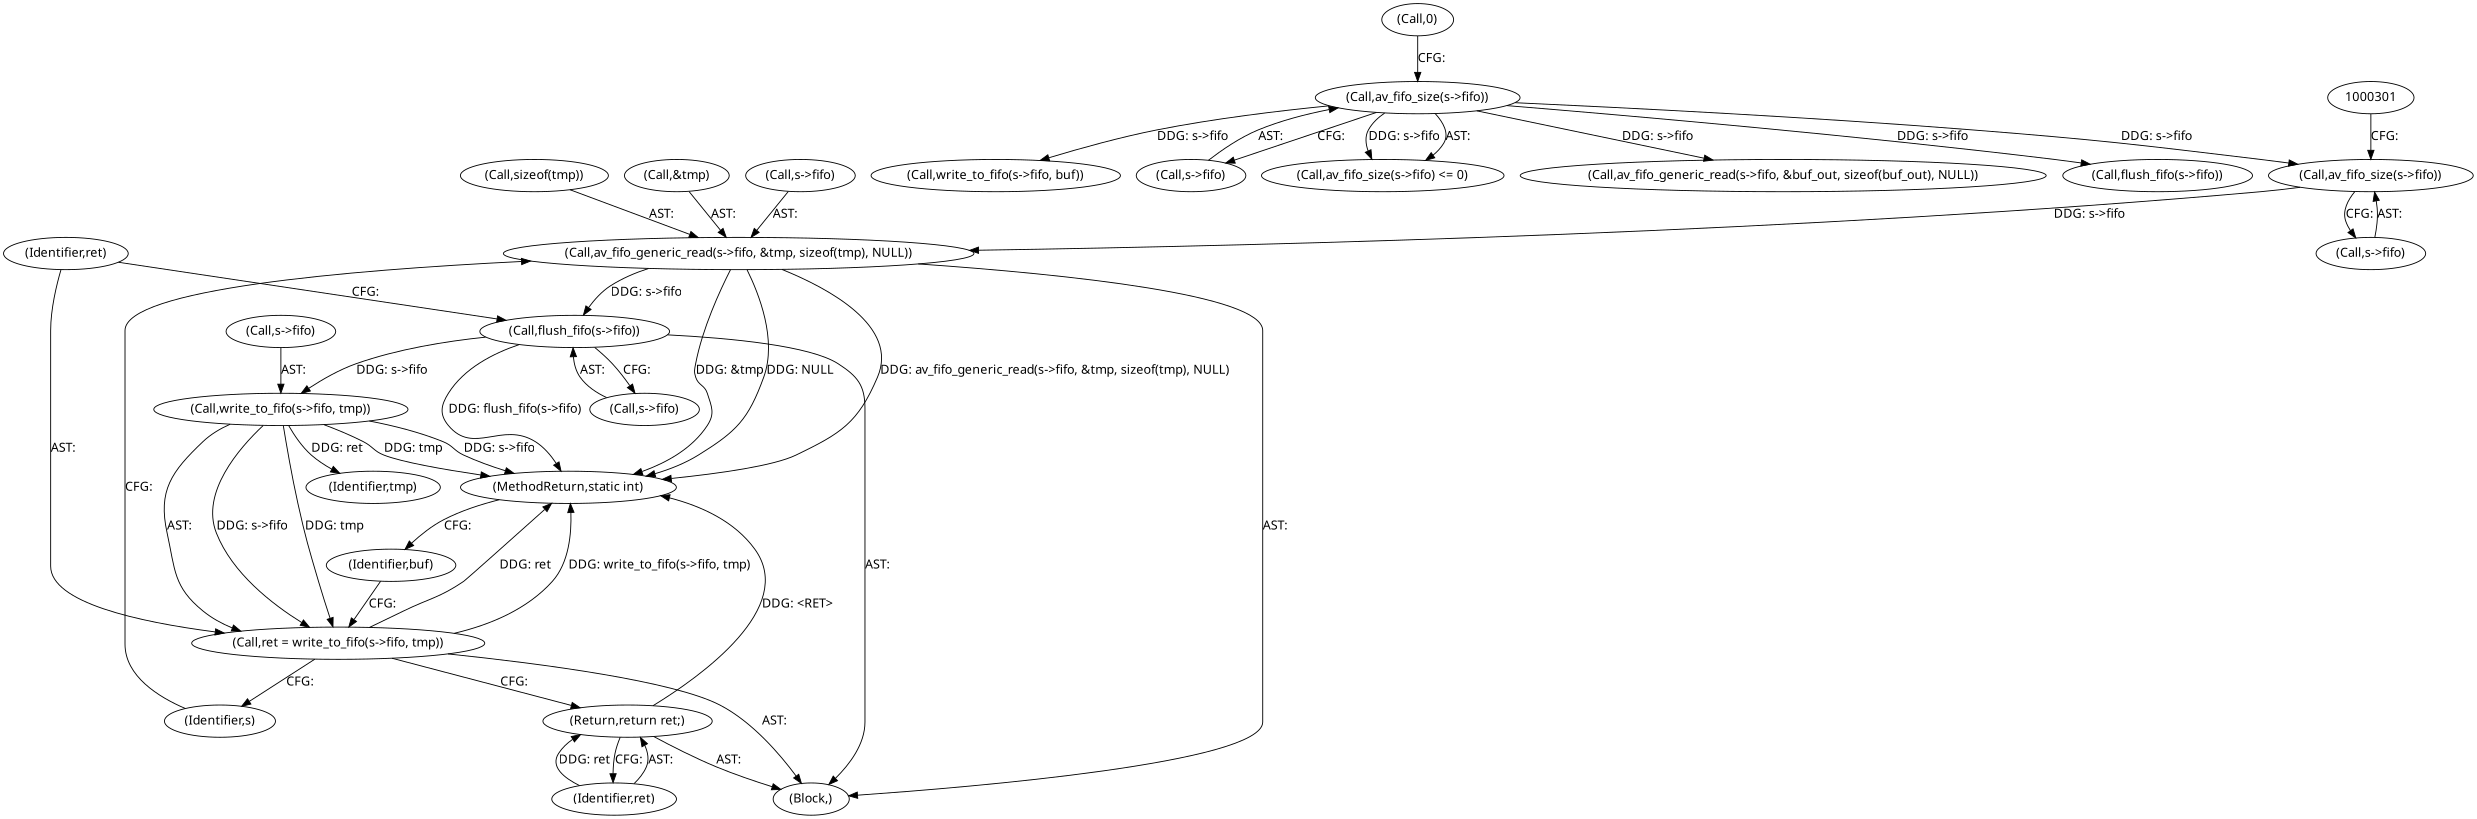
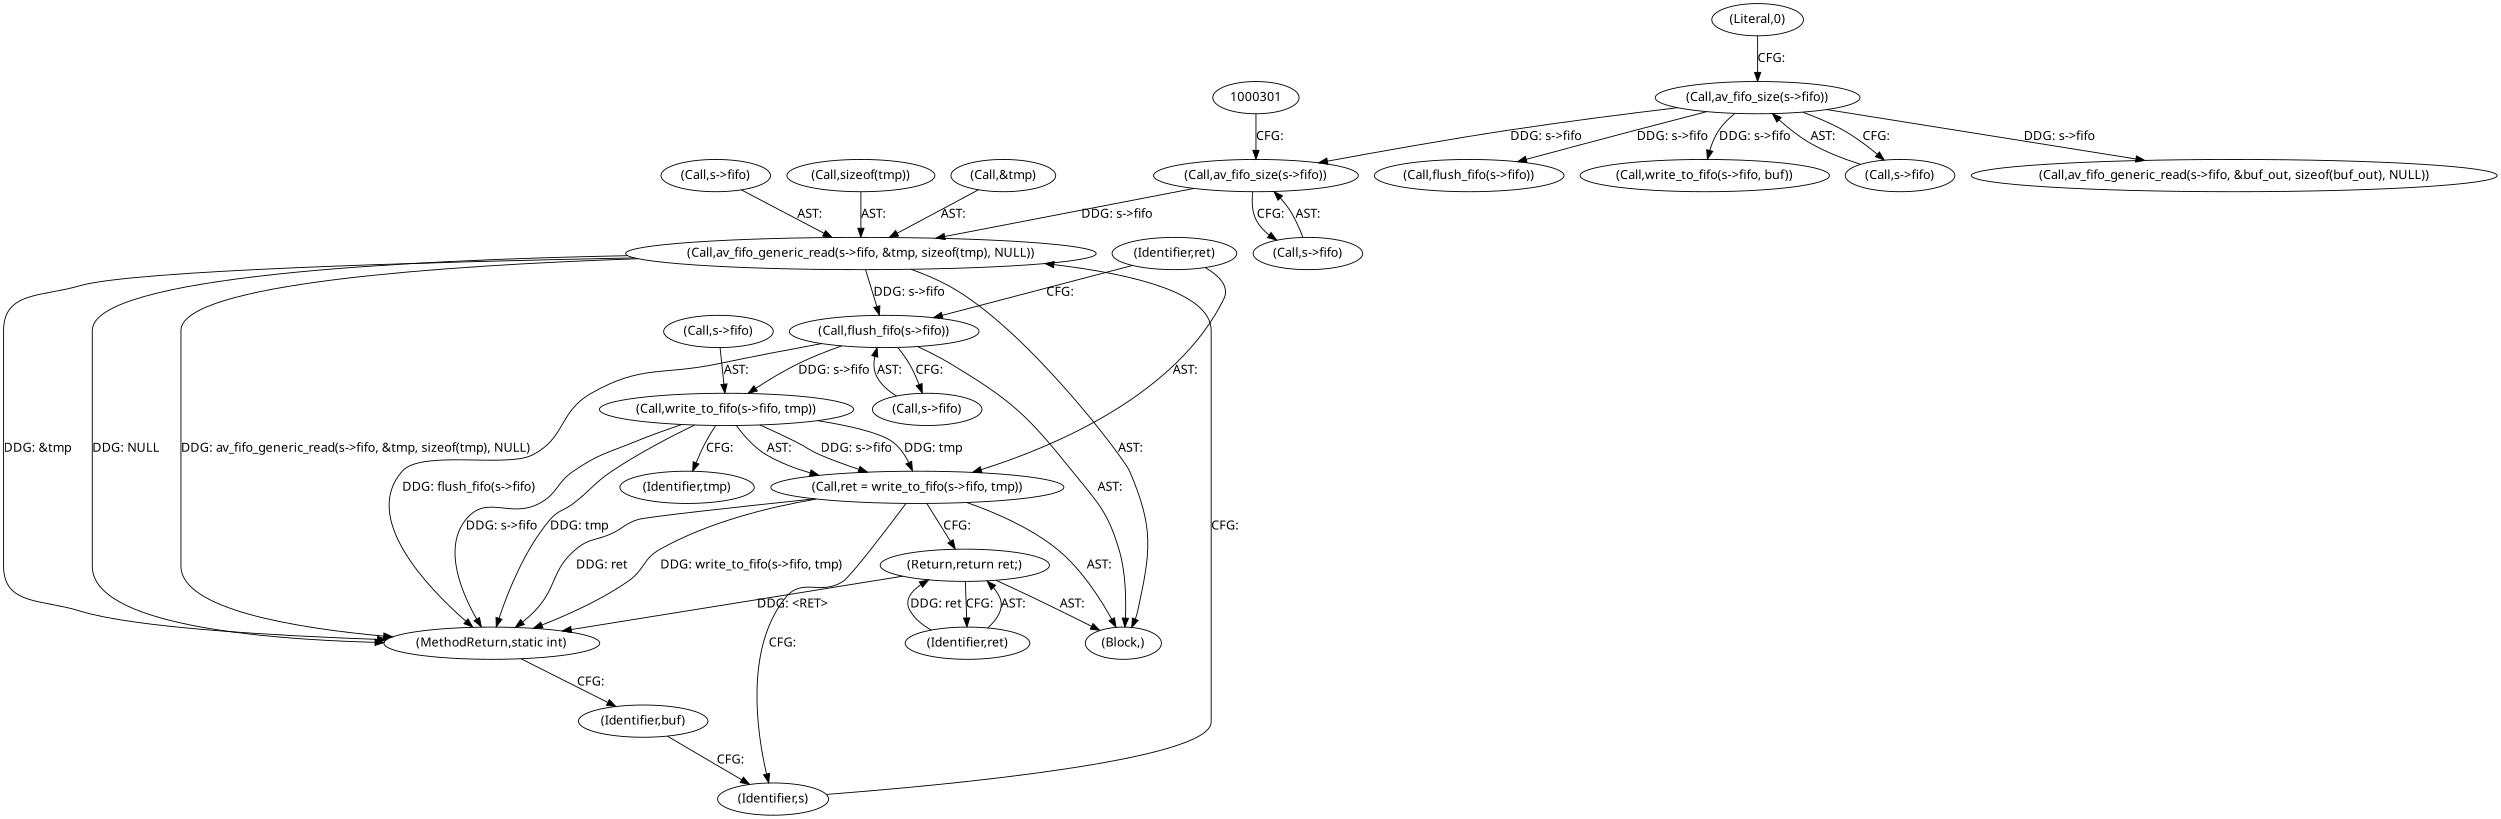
node "(Call,0)": label "(Call,0)" -> "(Literal,0)"
node "(Call,av_fifo_size(s->fifo) <= 0)": removed
edge "(Call,write_to_fifo(s->fifo, tmp))" -> "(Identifier,tmp)": label "DDG: ret" -> "CFG: "
edge "(Identifier,buf)" -> "(Call,ret = write_to_fifo(s->fifo, tmp))": now "(Identifier,buf)" -> "(Identifier,s)"
